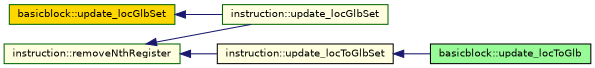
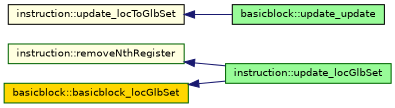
node "basicblock::update_locGlbSet": label "basicblock::update_locGlbSet" -> "basicblock::basicblock_locGlbSet"
node "instruction::update_locGlbSet": fillcolor lightyellow -> palegreen
edge "instruction::update_locToGlbSet" -> "instruction::removeNthRegister": removed
node "basicblock::update_locToGlb": label "basicblock::update_locToGlb" -> "basicblock::update_update"
